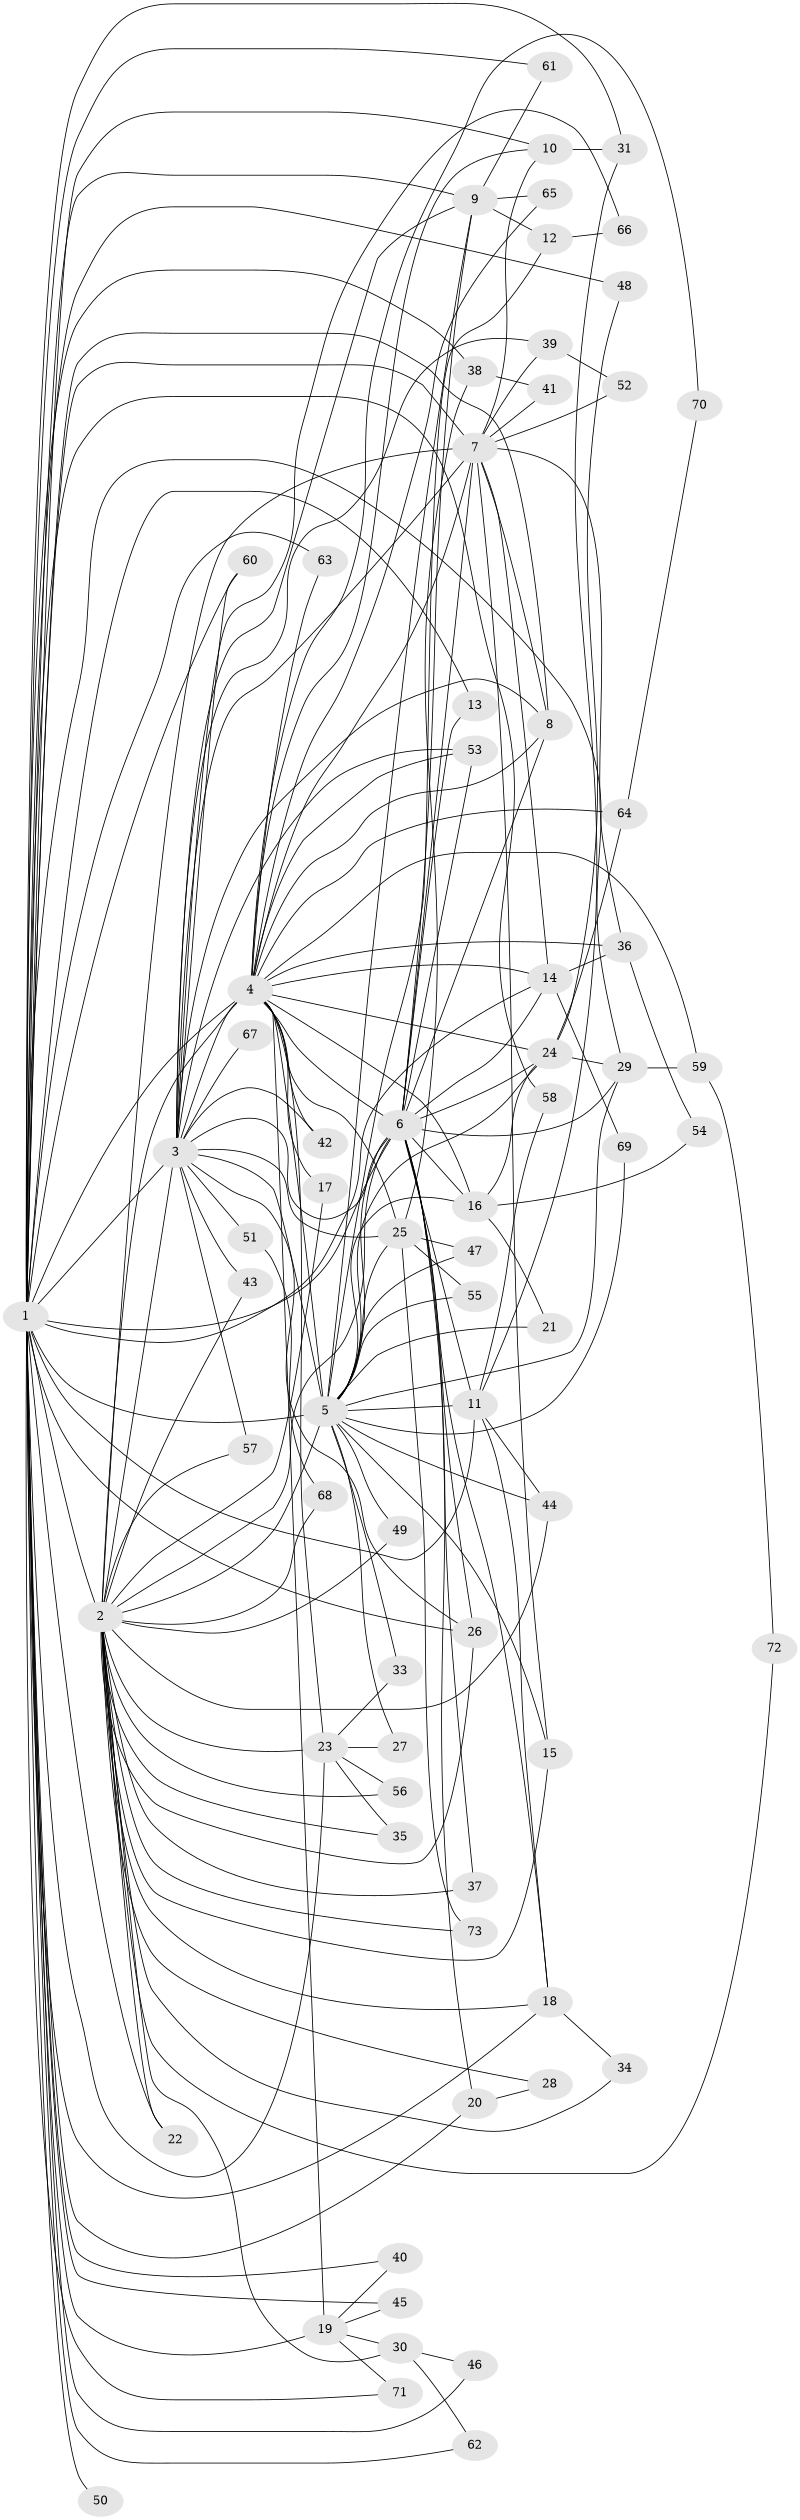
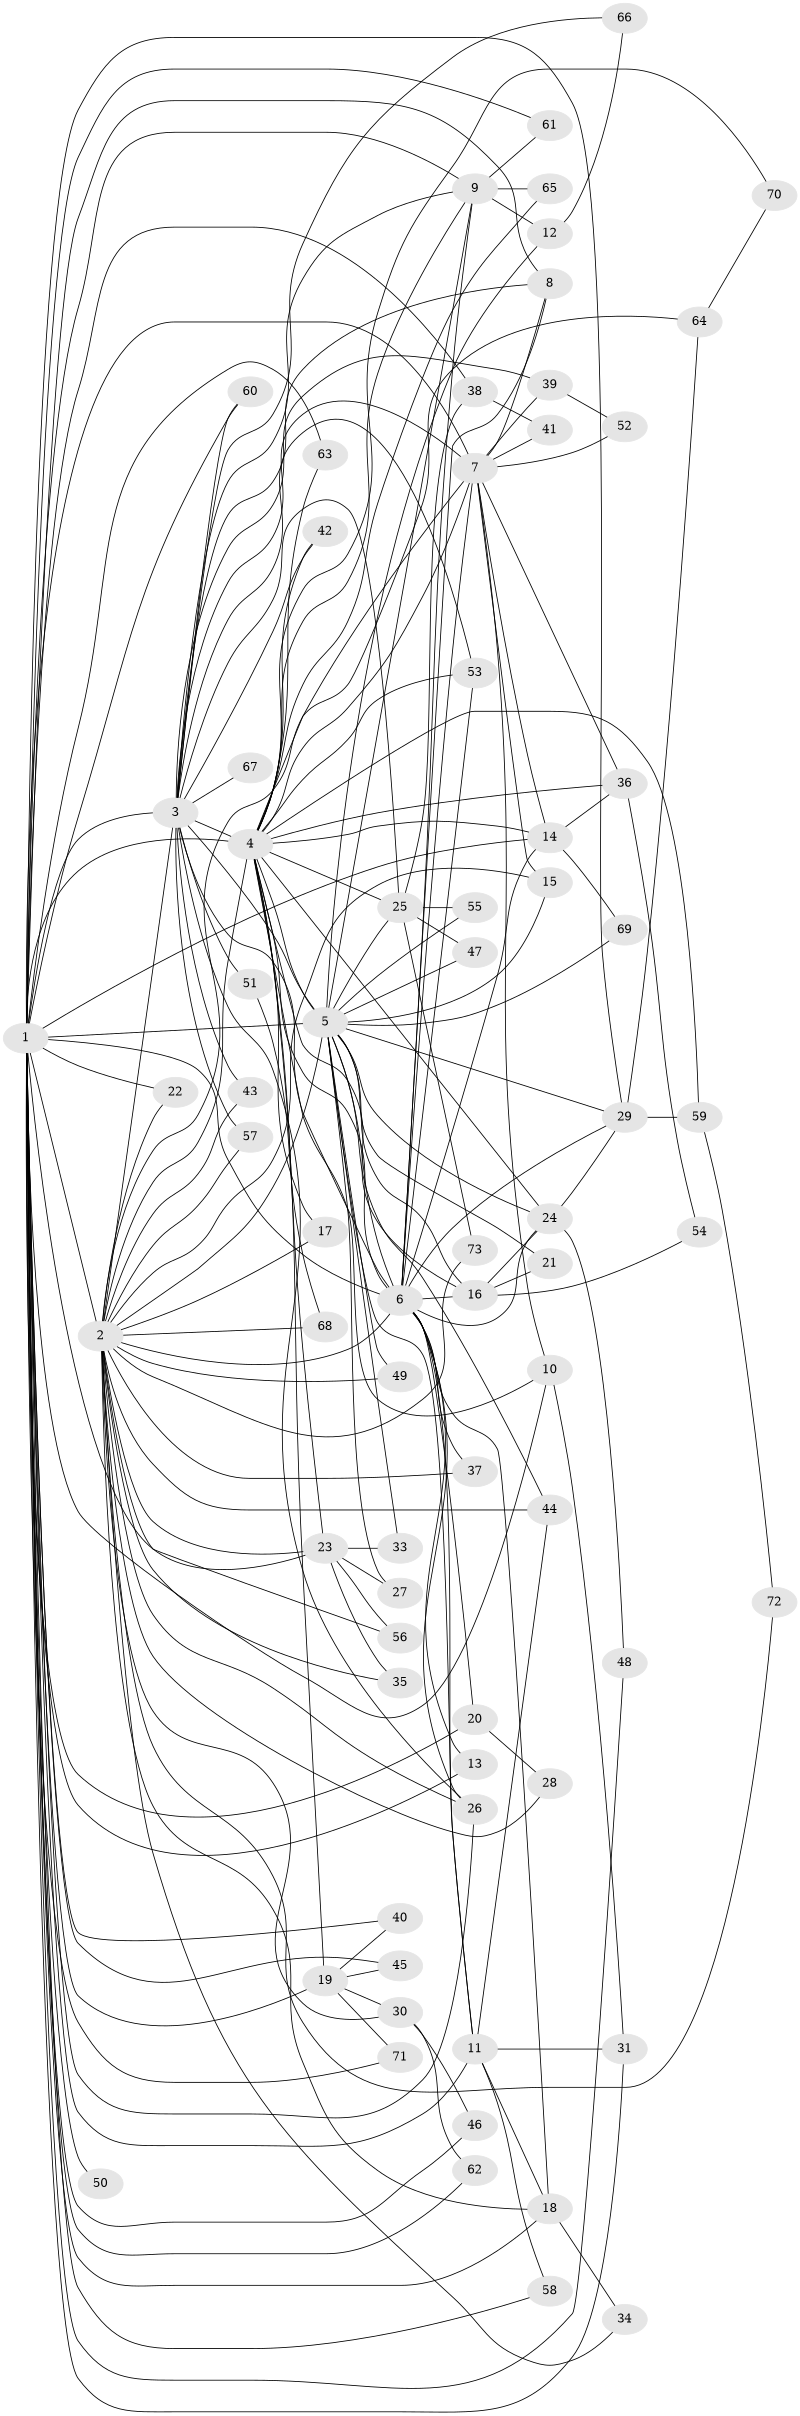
edge "8" -- "4": now "9" -- "4"
edge "64" -- "24": now "64" -- "29"
